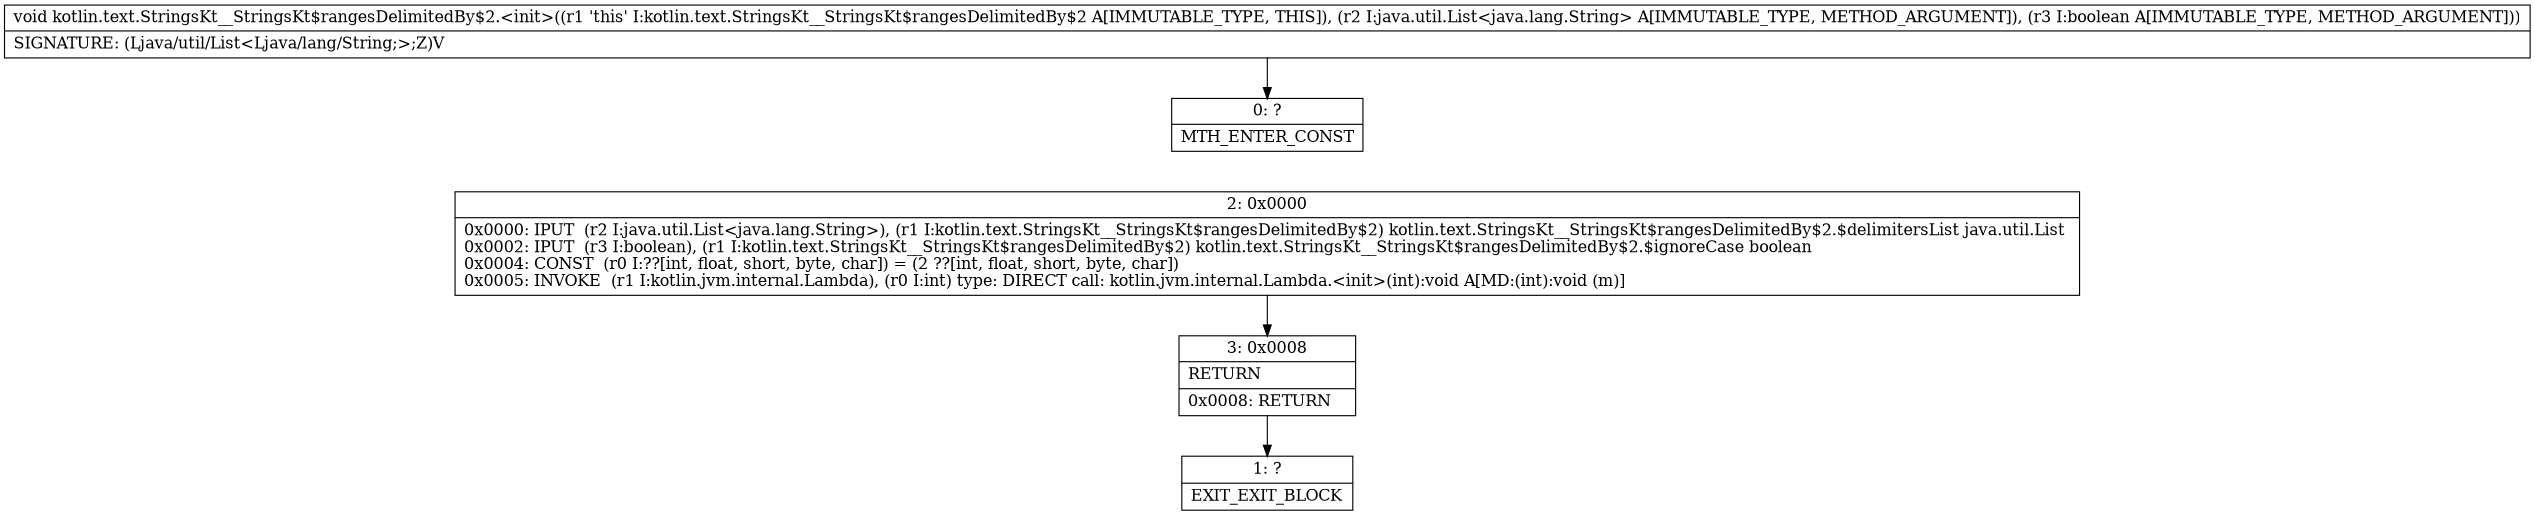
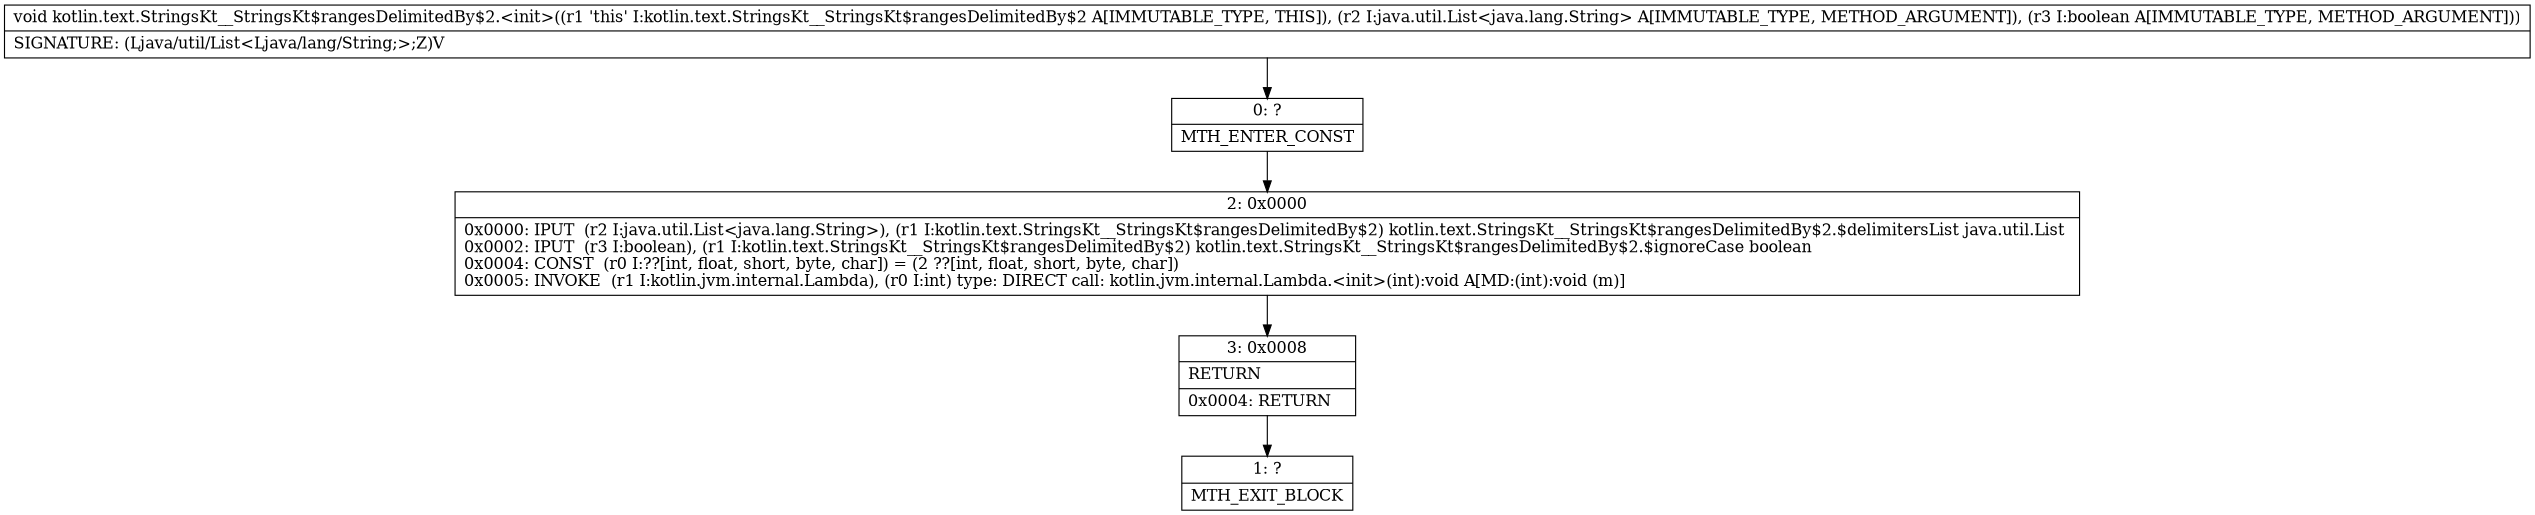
edge "0: ?" -> "2: 0x0000": added
node "3: 0x0008": text "0x0008: RETURN" -> "0x0004: RETURN"
node "1: ?": text "EXIT_EXIT_BLOCK" -> "MTH_EXIT_BLOCK"
